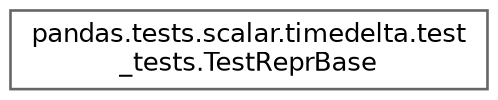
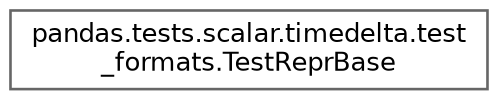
node "pandas.tests.scalar.timedelta.test _tests.TestReprBase": label "pandas.tests.scalar.timedelta.test _tests.TestReprBase" -> "pandas.tests.scalar.timedelta.test _formats.TestReprBase"
